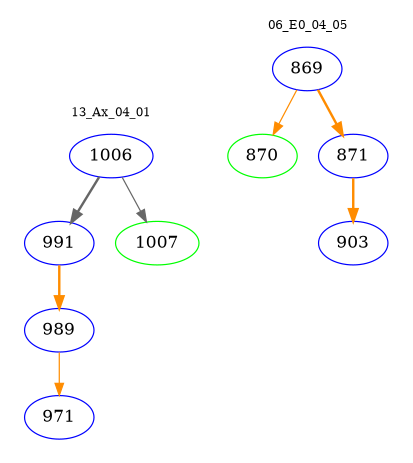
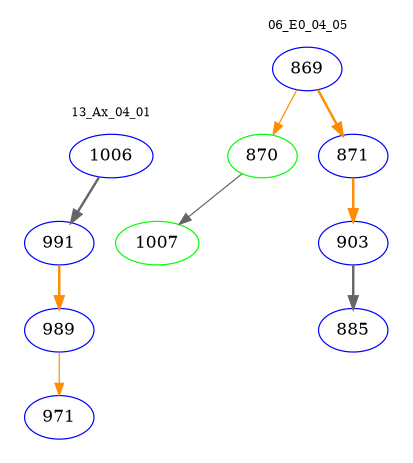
edge "1006" -> "1007": now "870" -> "1007"
node "885": added
